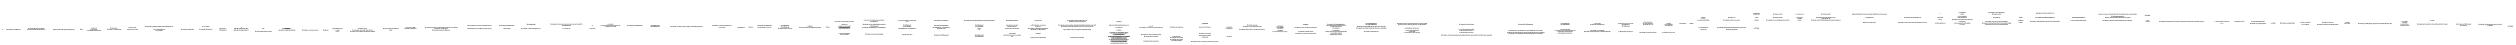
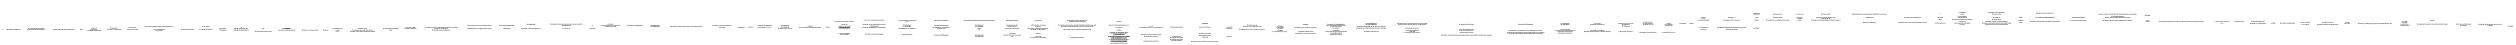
node "Empathy: She hates civilization. She feels betrayed by it.": added
node "Klaasje (Miss Oranje Disco Dancer): She nods.": removed
node "You: Better let it go. Say nothing.": added
